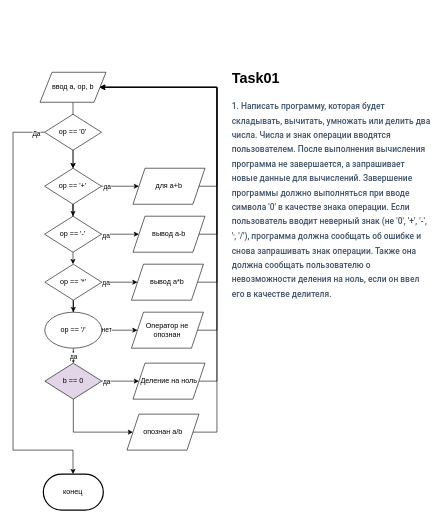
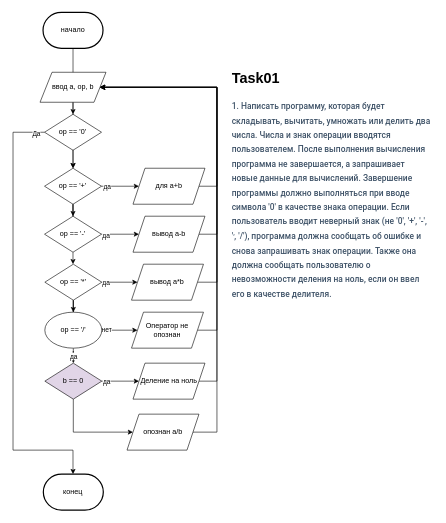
node "начало": added
edge "начало" -> "op == '0'": added
